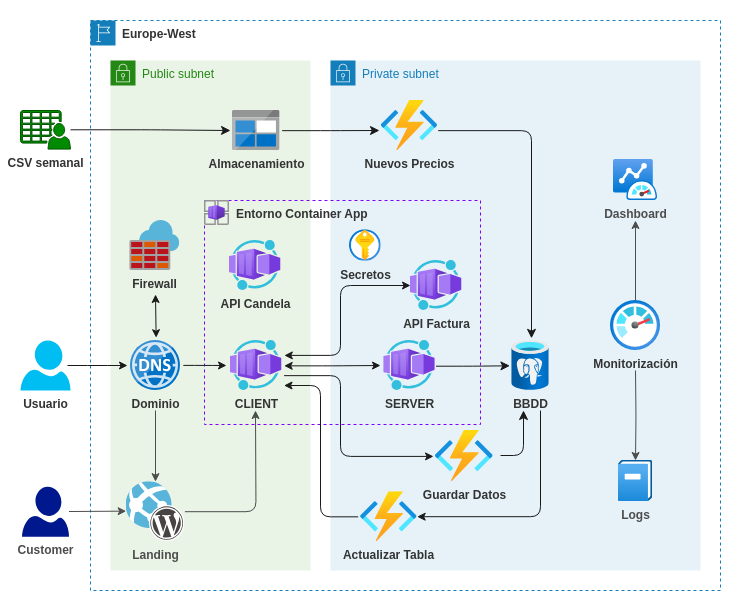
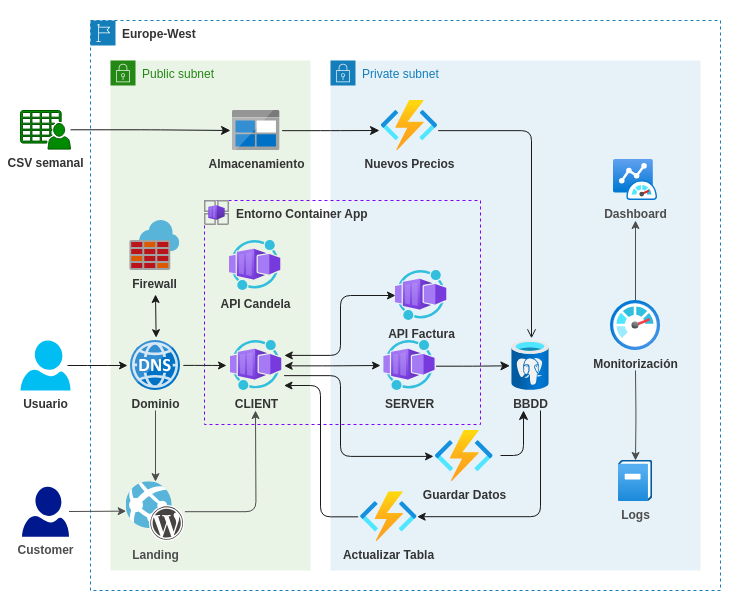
node "Secretos": removed
node "API Factura": moved (436, 286) -> (421, 296)
edge "Nuevos Precios" -> "BBDD": arrowhead classic -> open
